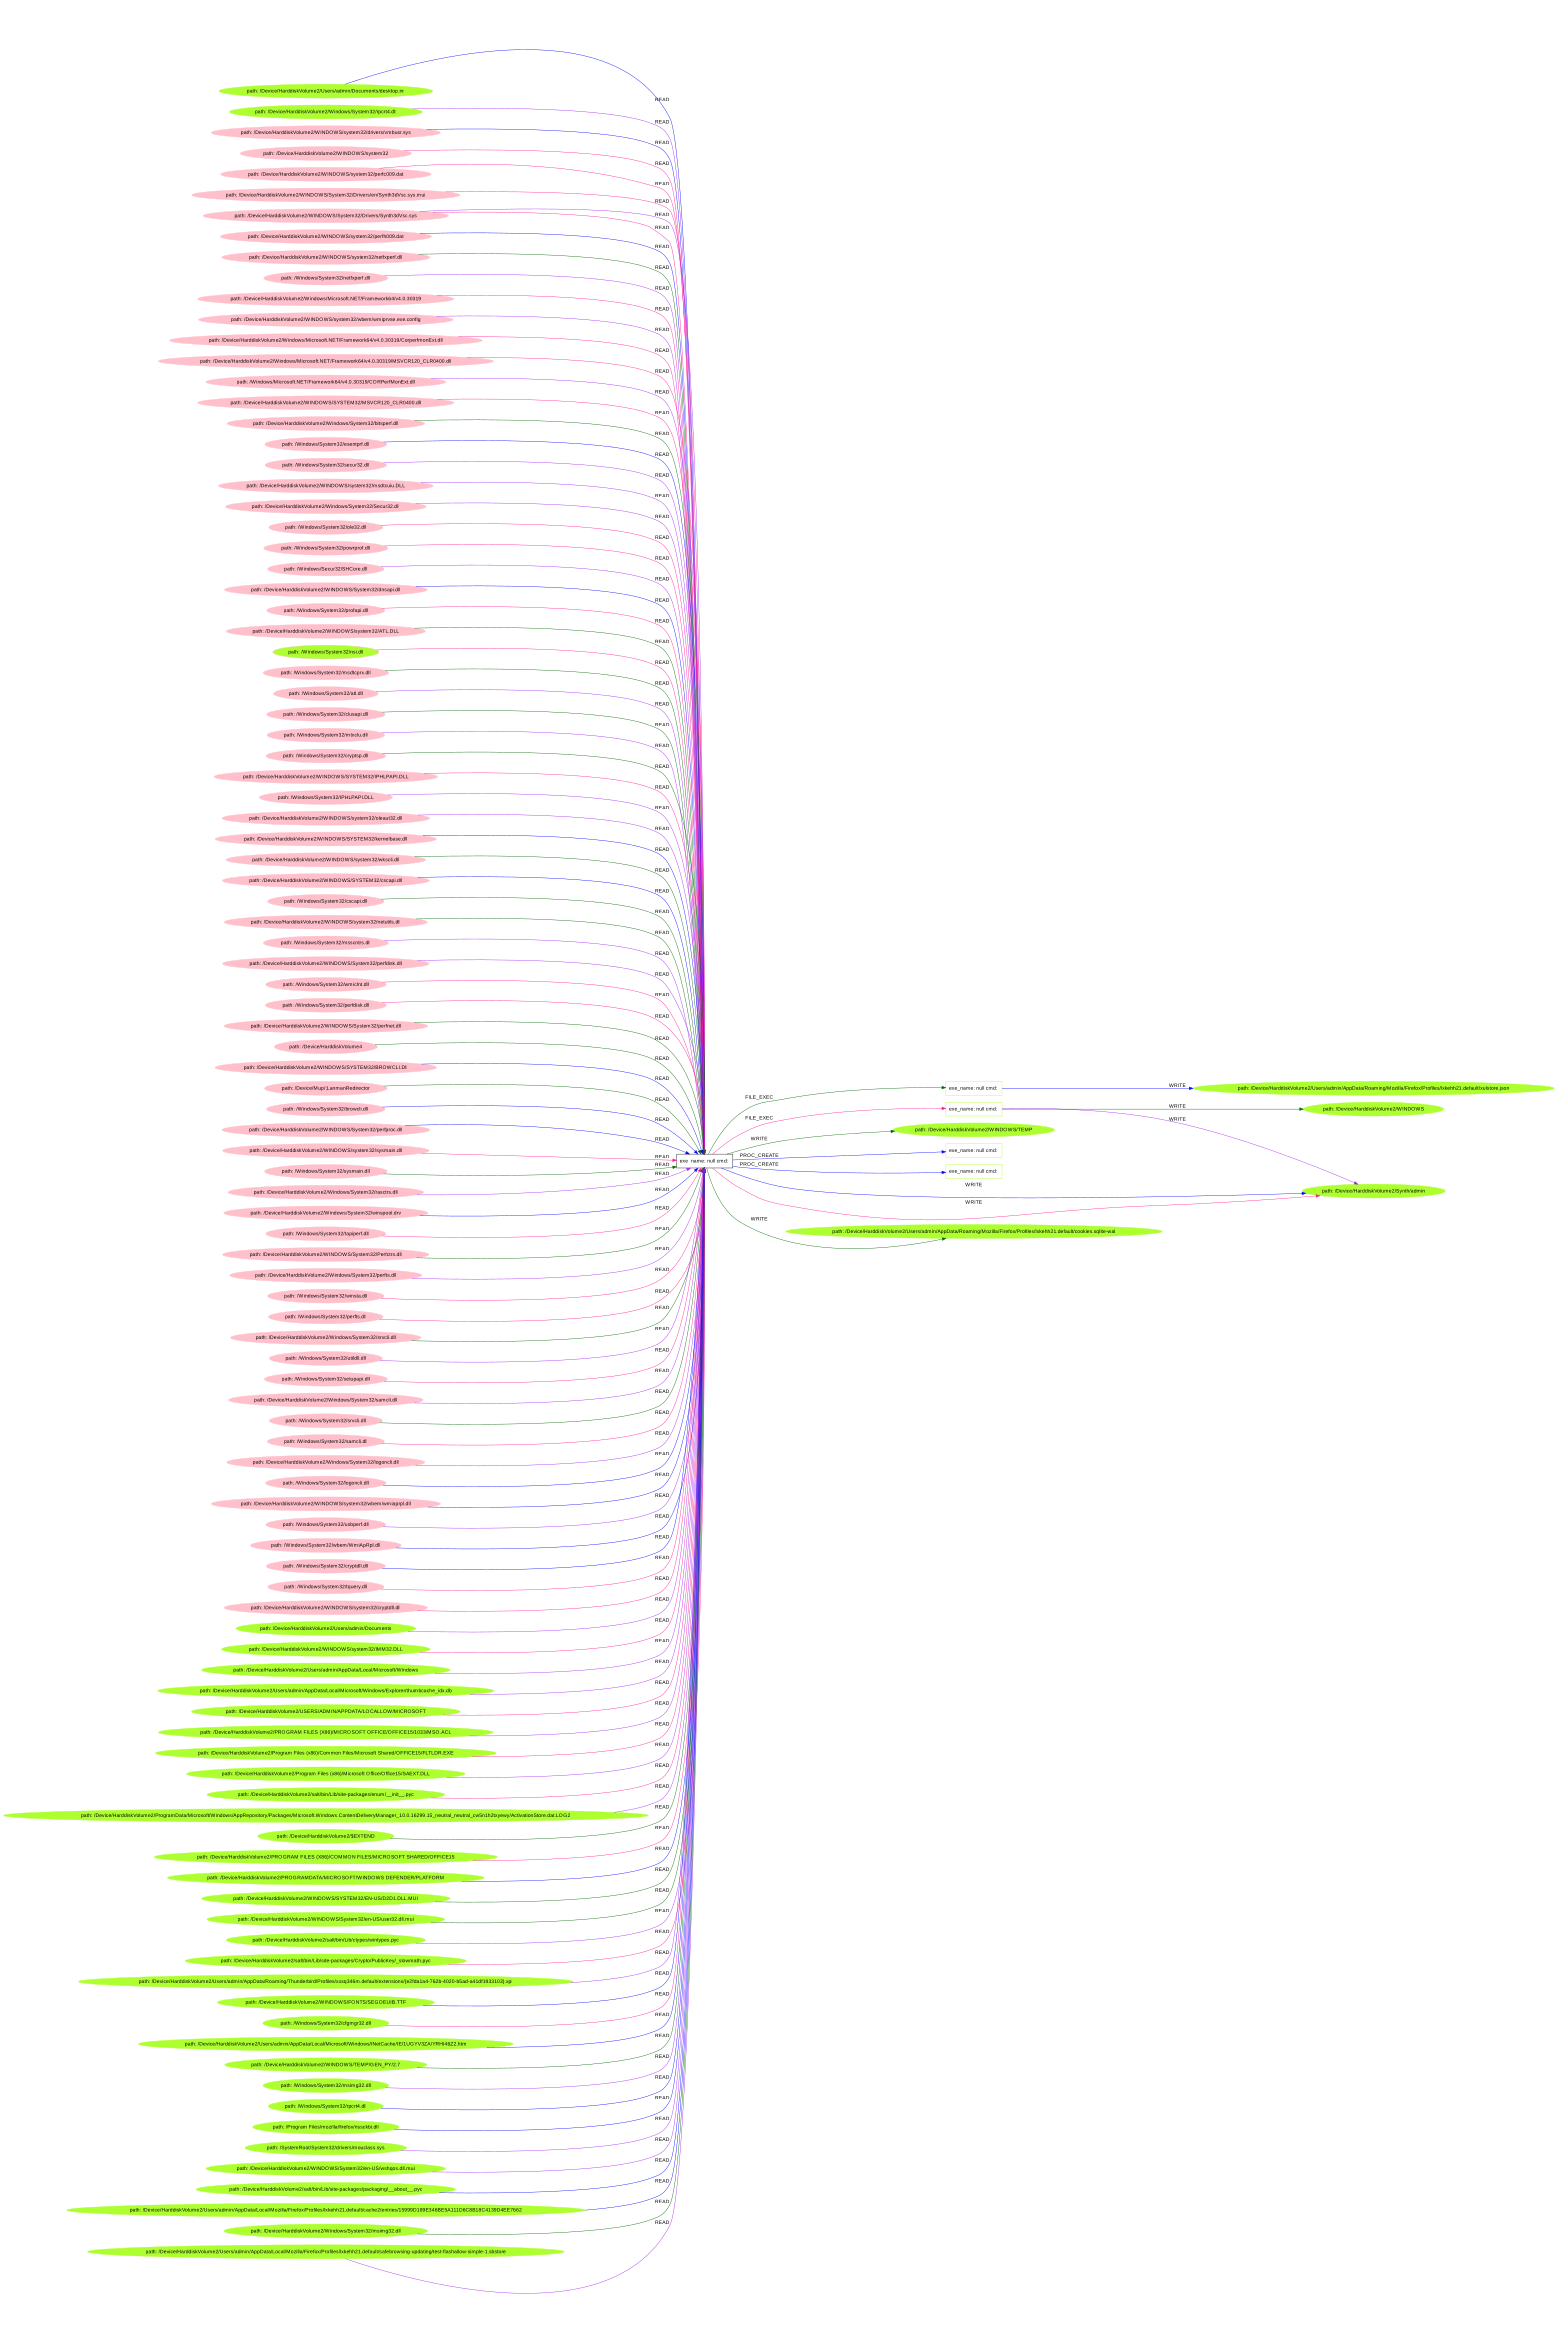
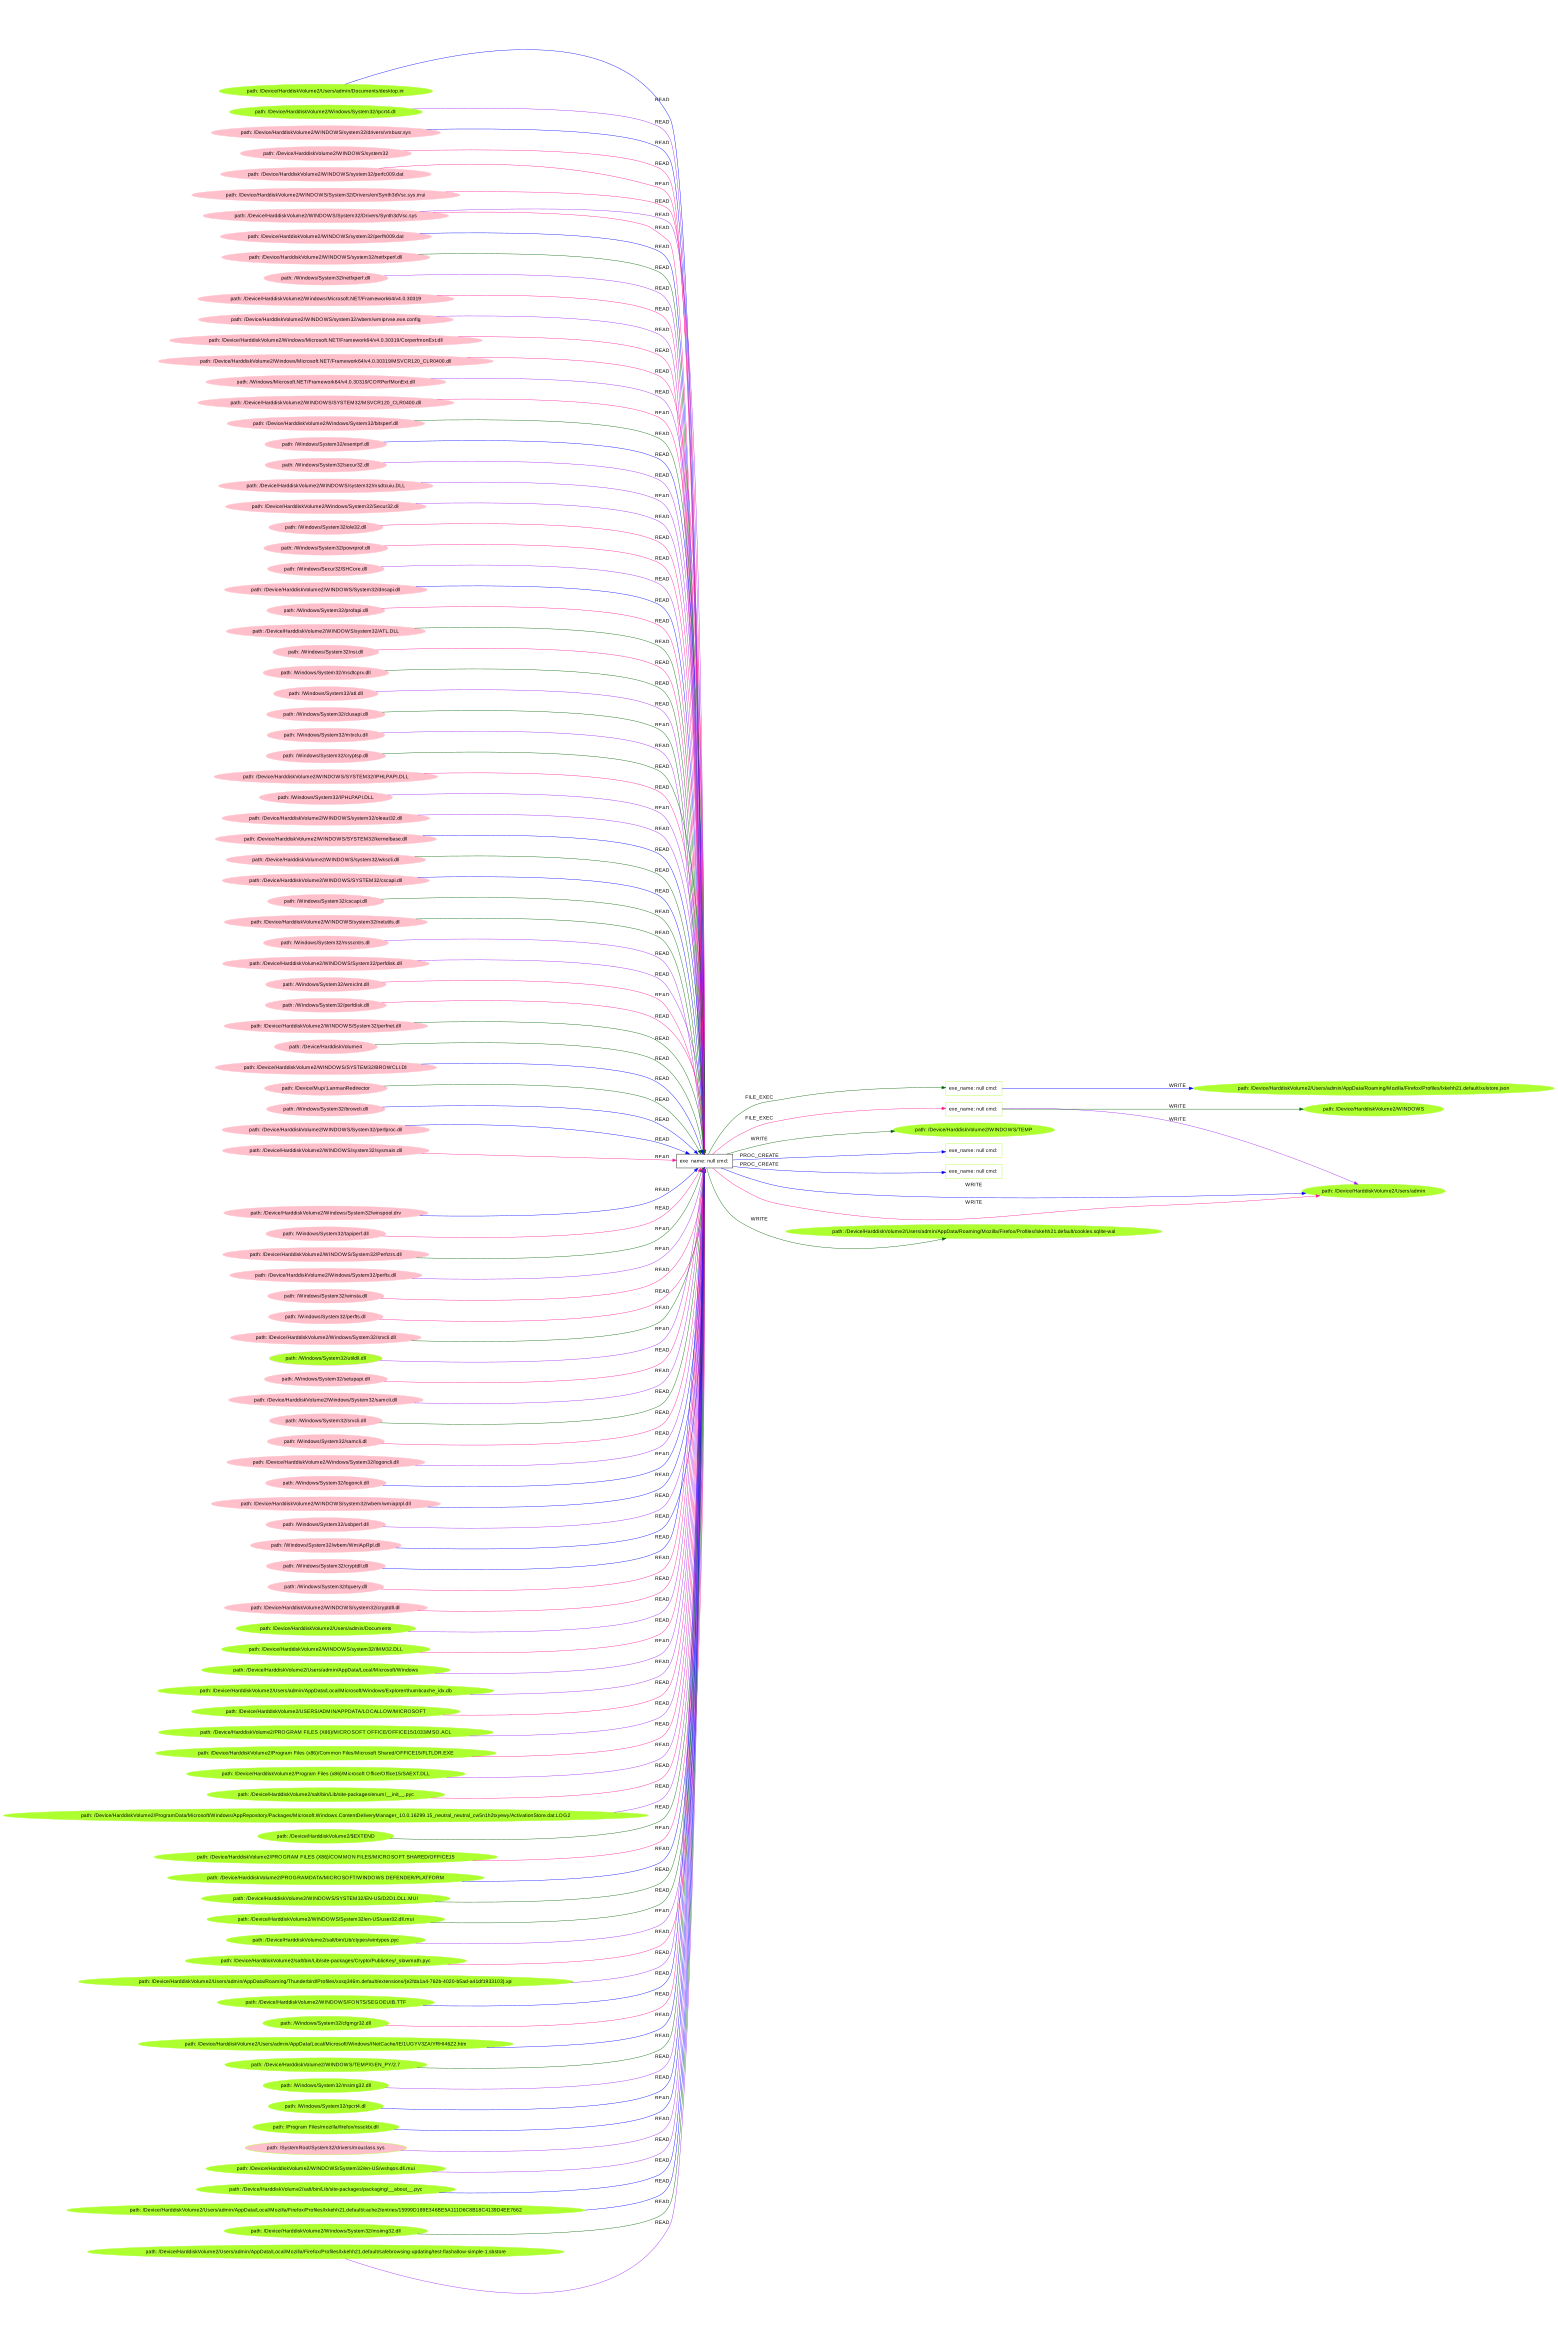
node "path: /Windows/System32/nsi.dll": fillcolor greenyellow -> pink
node "path: /Windows/System32/sysmain.dll": removed
node "path: /Device/HarddiskVolume2/Synth/admin": label "path: /Device/HarddiskVolume2/Synth/admin" -> "path: /Device/HarddiskVolume2/Users/admin"
node "path: /Device/HarddiskVolume2/Windows/System32/rasctrs.dll": removed
node "path: /Windows/System32/utildll.dll": fillcolor pink -> greenyellow
node "path: /SystemRoot/System32/drivers/mouclass.sys": fillcolor greenyellow -> pink
